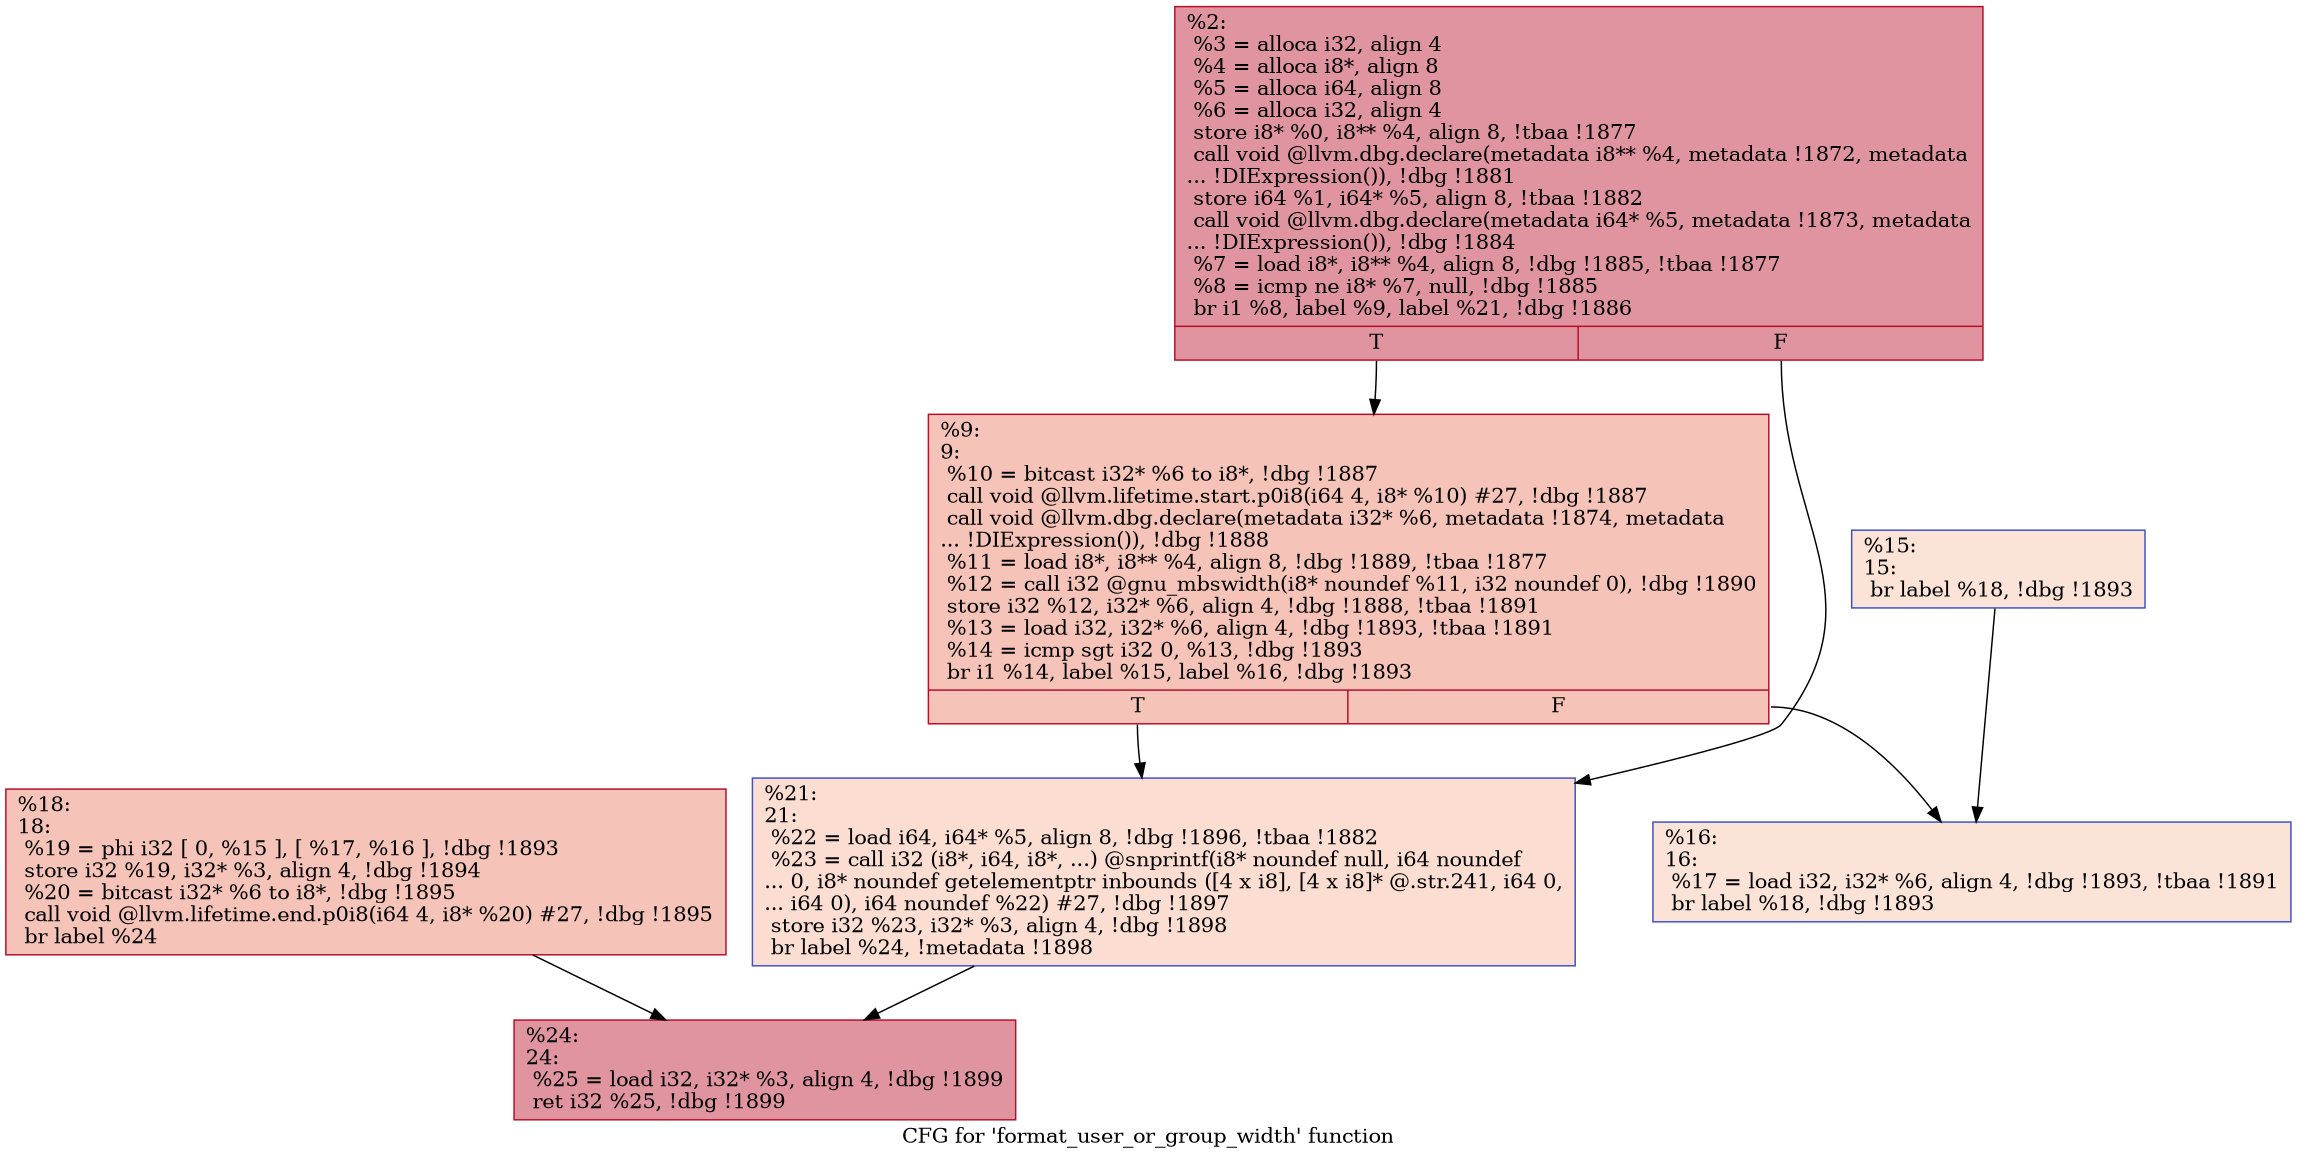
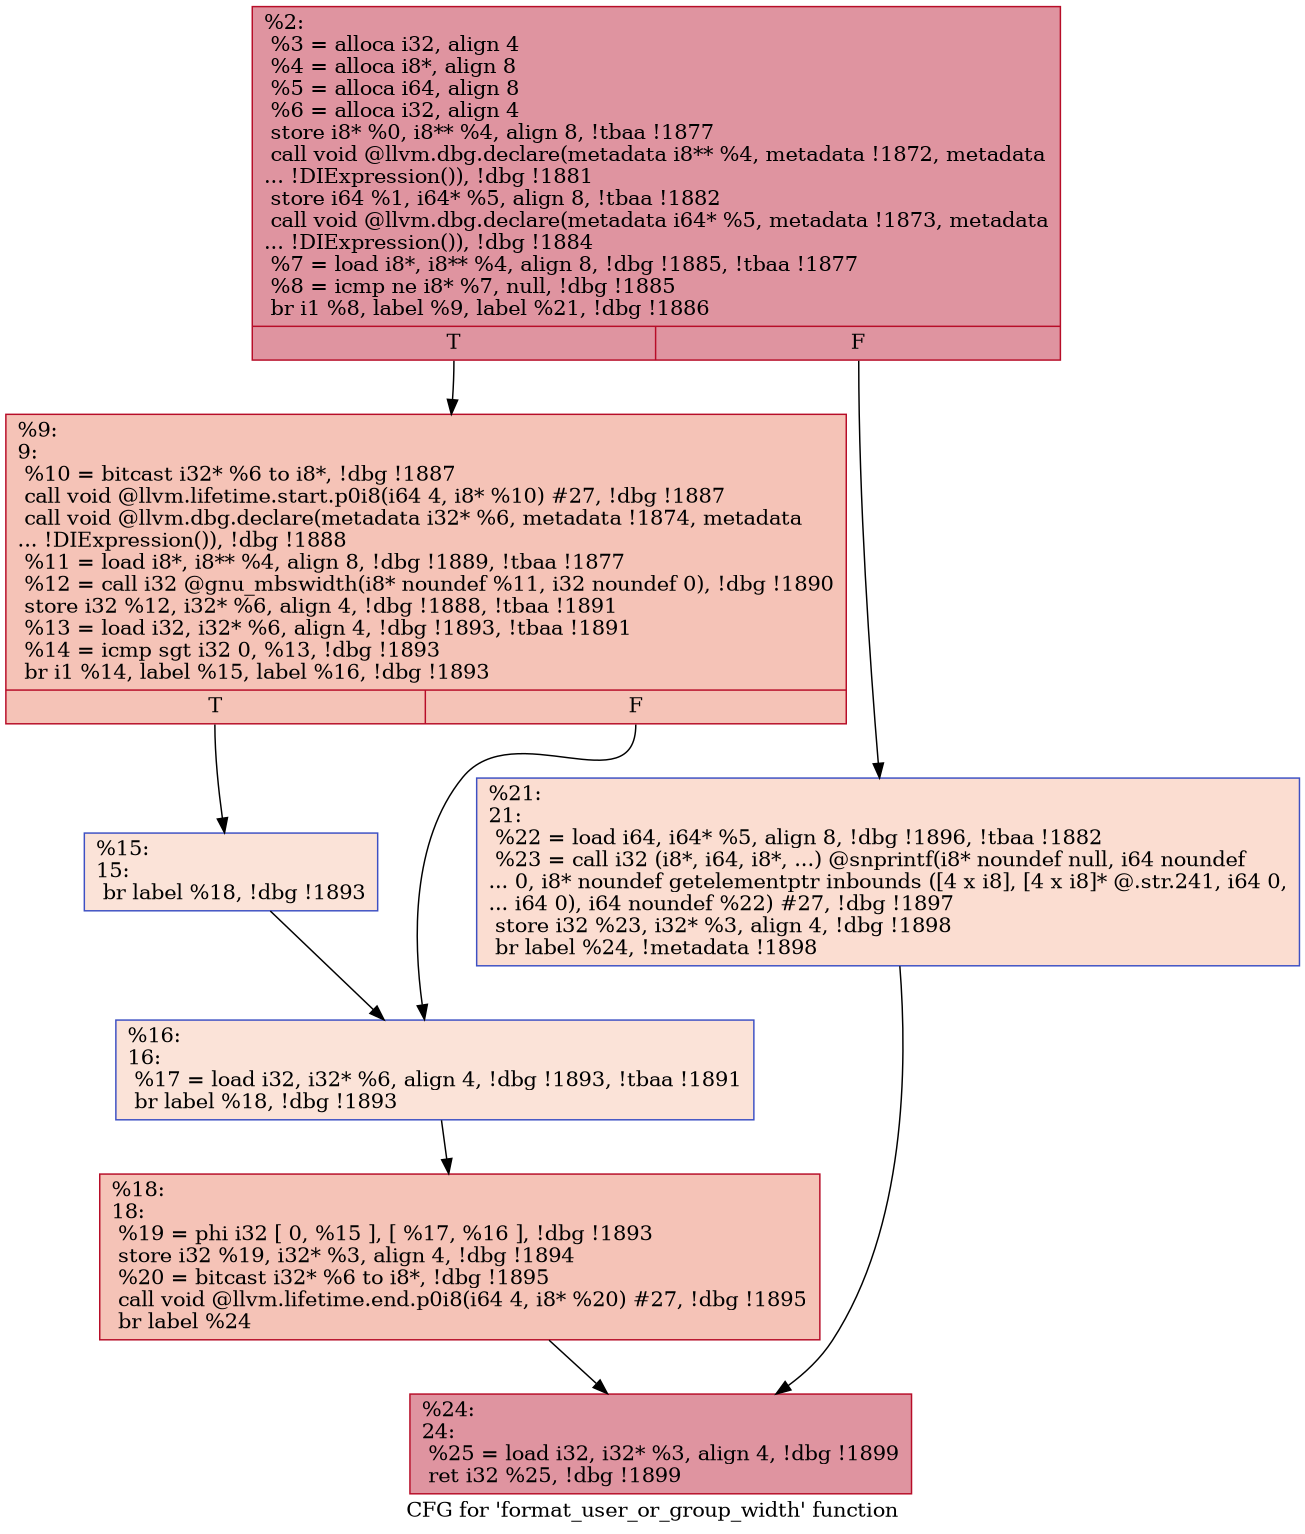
edge "%9:" -> "%21:": now "%9:" -> "%15:"
edge "%16:" -> "%18:": added
